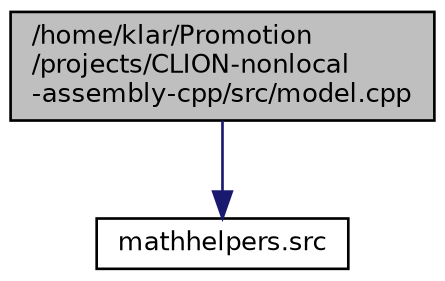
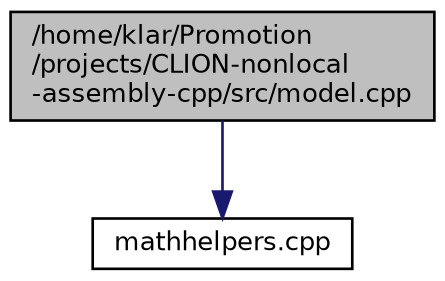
node "mathhelpers.src": label "mathhelpers.src" -> "mathhelpers.cpp"
